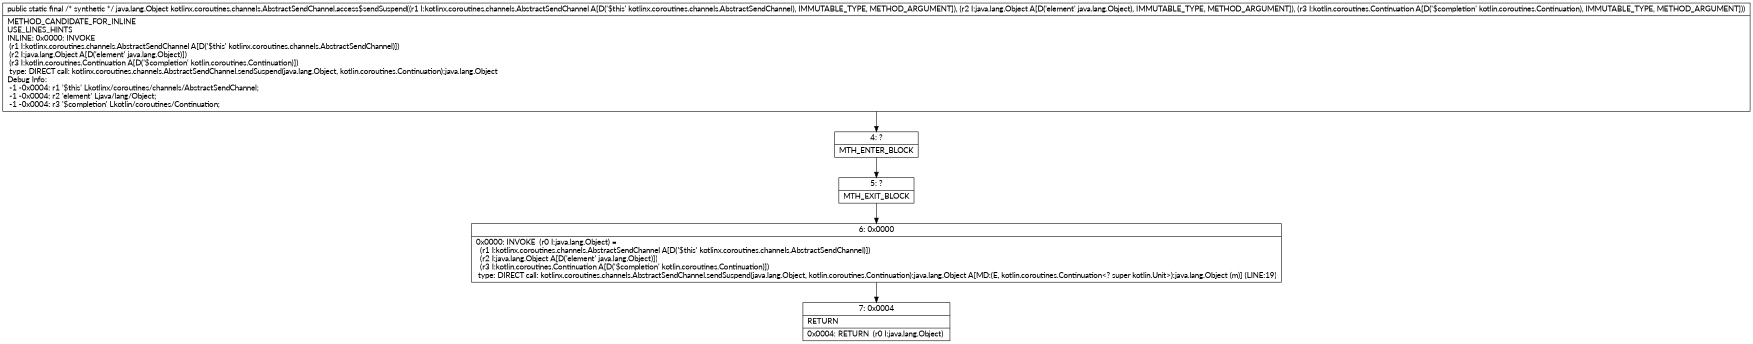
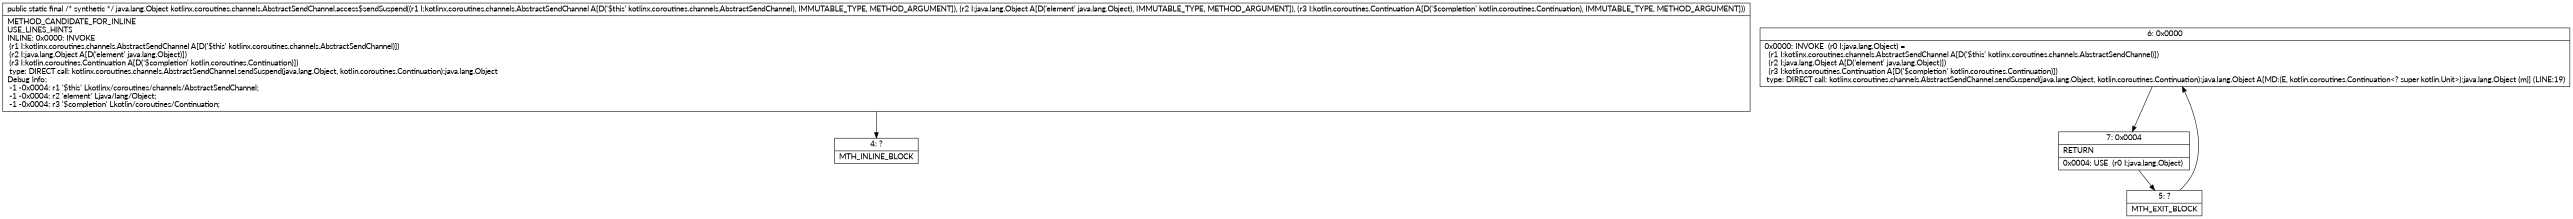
node "4: ?": text "MTH_ENTER_BLOCK" -> "MTH_INLINE_BLOCK"
edge "4: ?" -> "5: ?": now "7: 0x0004" -> "5: ?"
node "7: 0x0004": text "0x0004: RETURN  (r0 I:java.lang.Object)" -> "0x0004: USE  (r0 I:java.lang.Object)"
